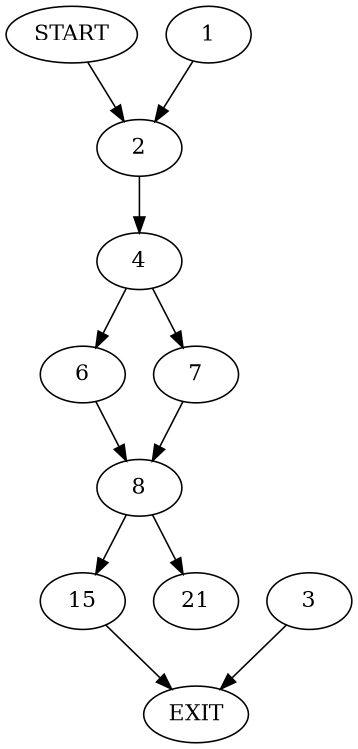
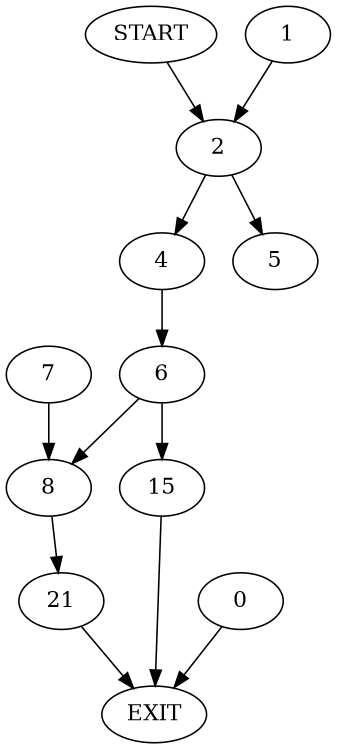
node "5": added
edge "4" -> "7": removed
edge "8" -> "15": now "6" -> "15"
node "3": label "3" -> "0"
edge "21" -> "EXIT": added
